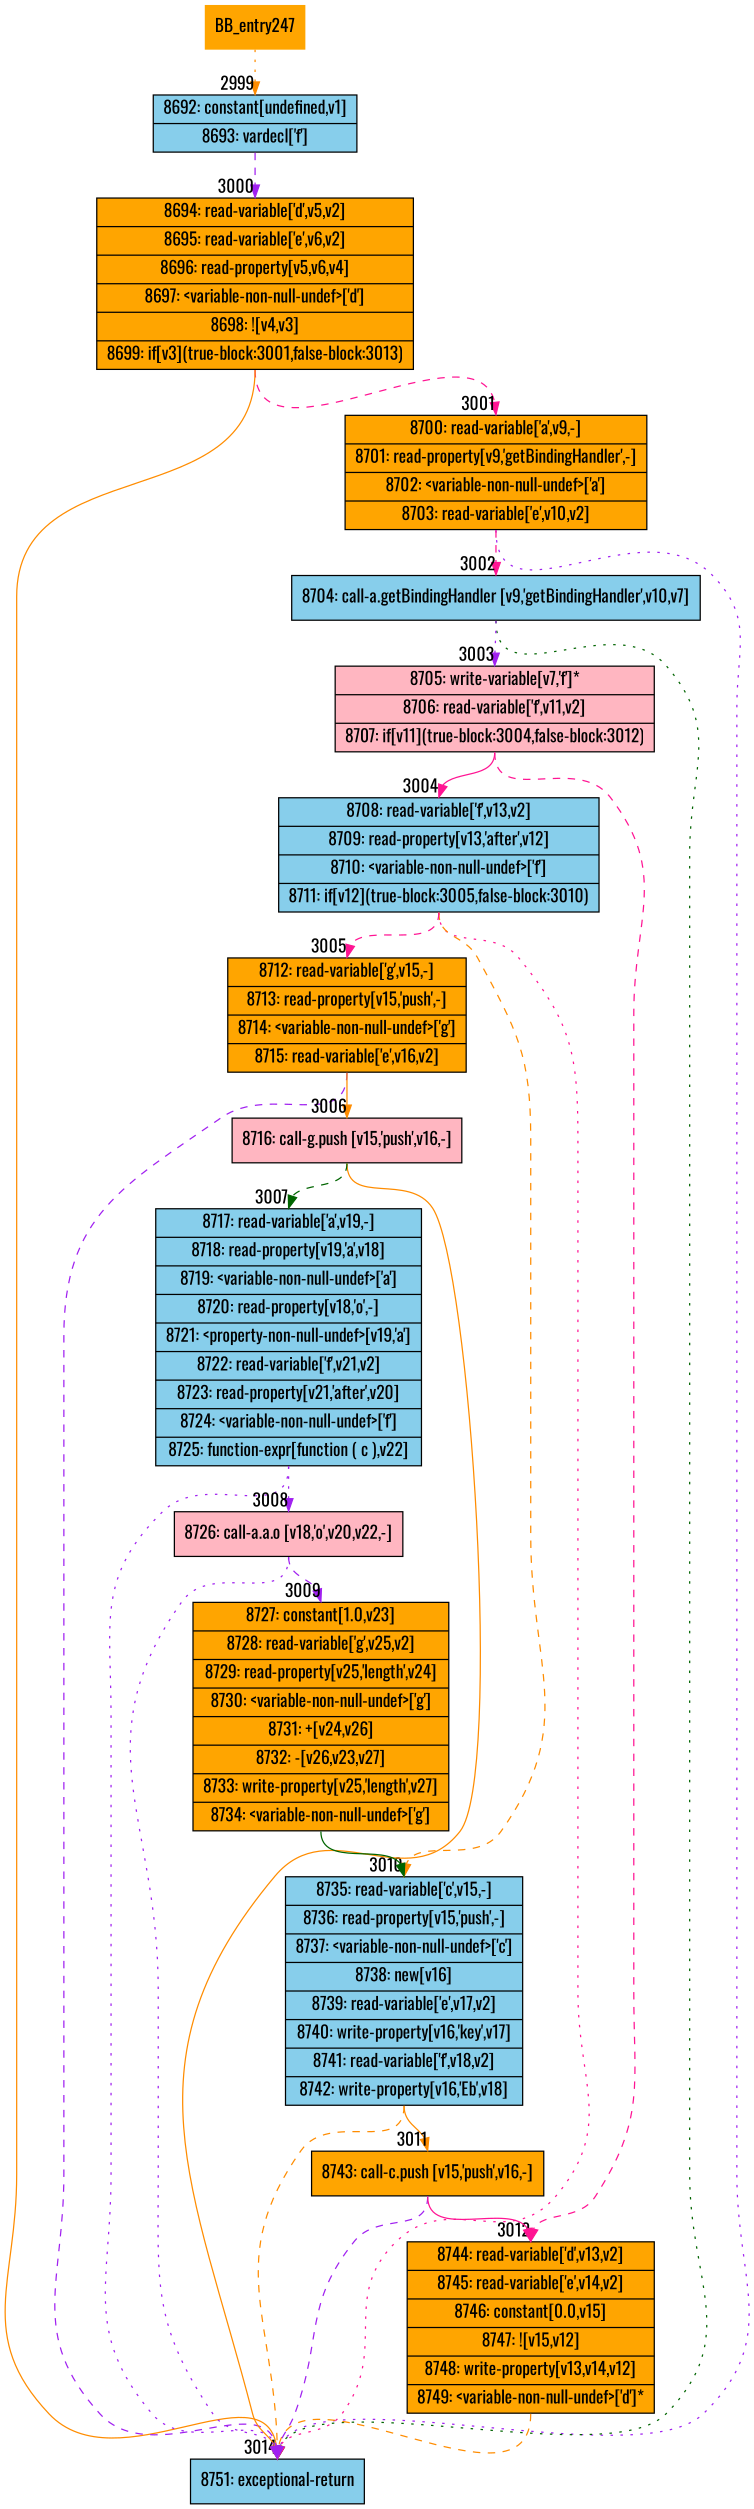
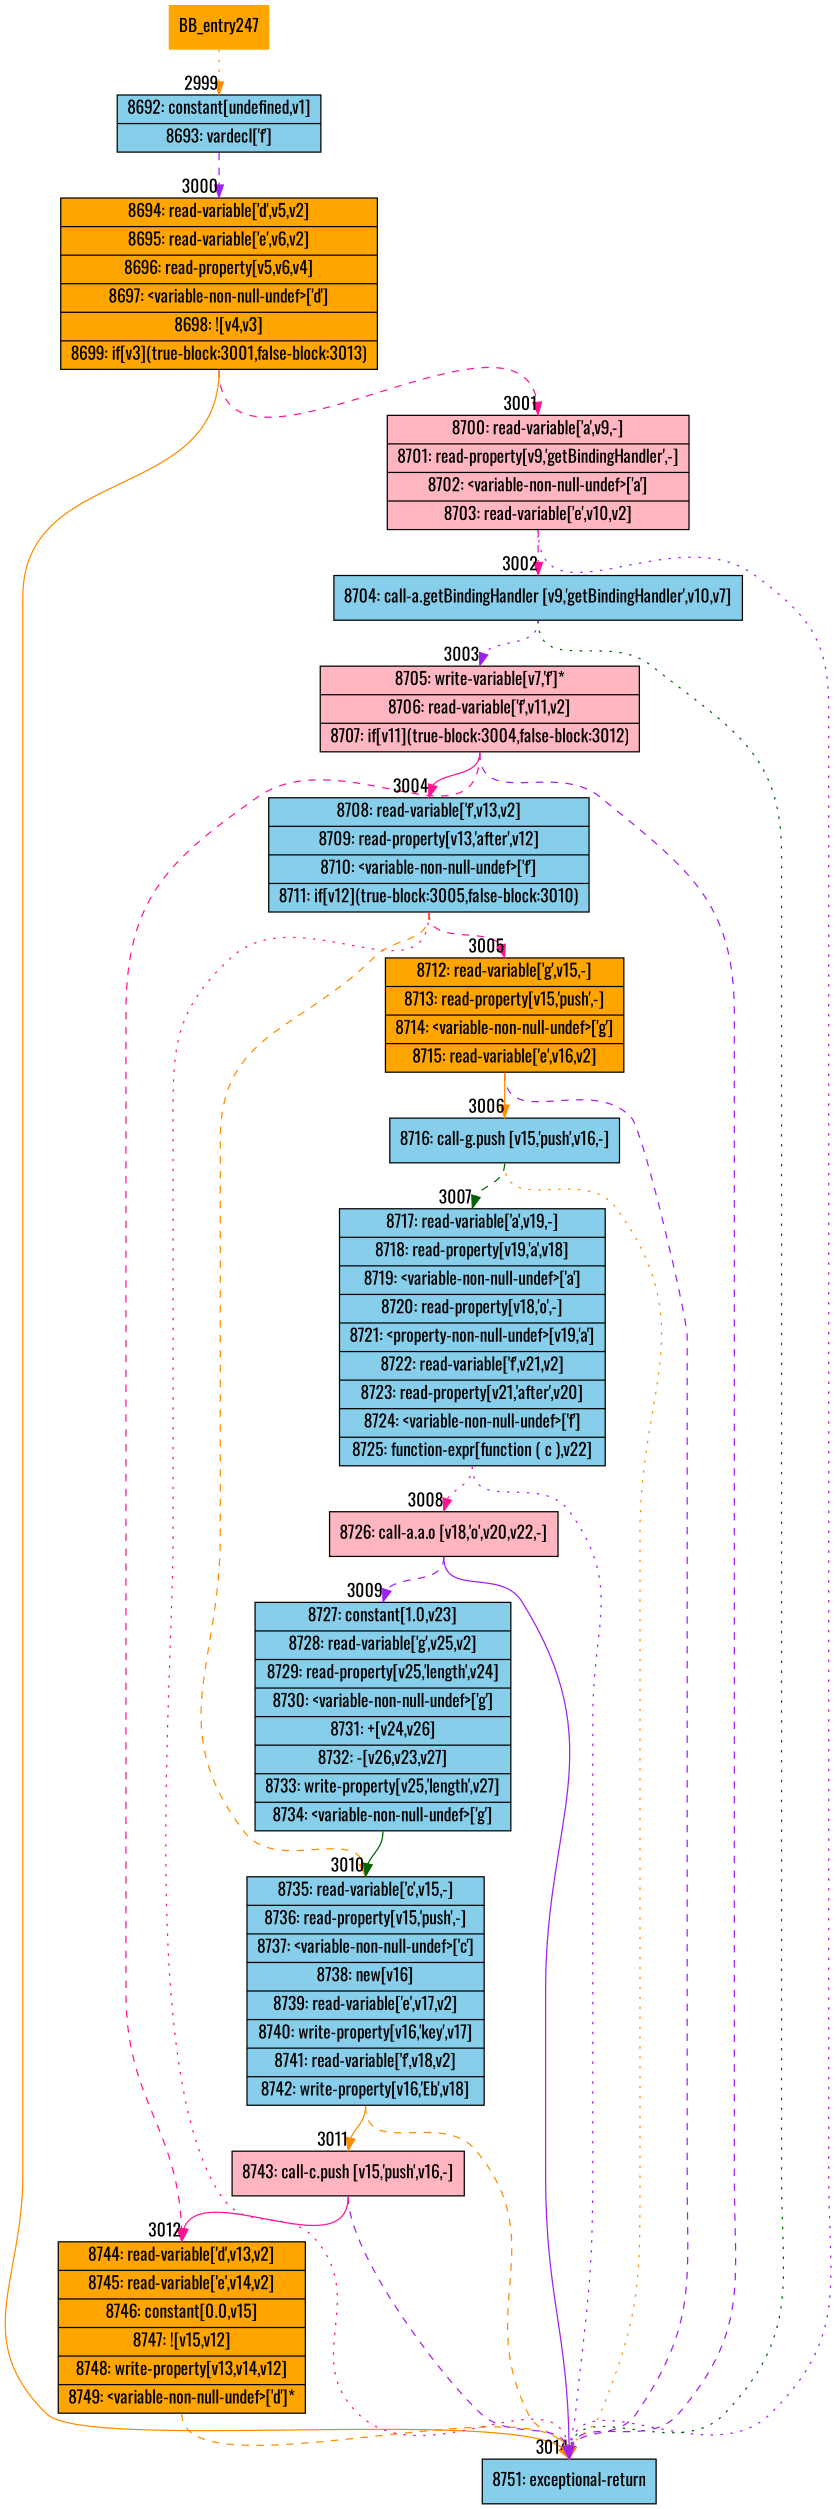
node "8700: read-variable['a',v9,-]": fillcolor orange -> lightpink
node "8716: call-g.push [v15,'push',v16,-]": fillcolor lightpink -> skyblue
edge "8717: read-variable['a',v19,-]" -> "8726: call-a.a.o [v18,'o',v20,v22,-]": color purple -> deeppink
edge "8705: write-variable[v7,'f']*" -> "8751: exceptional-return": added
node "8727: constant[1.0,v23]": fillcolor orange -> skyblue
edge "8716: call-g.push [v15,'push',v16,-]" -> "8751: exceptional-return": style solid -> dotted
edge "8726: call-a.a.o [v18,'o',v20,v22,-]" -> "8751: exceptional-return": style dotted -> solid
node "8743: call-c.push [v15,'push',v16,-]": fillcolor orange -> lightpink
